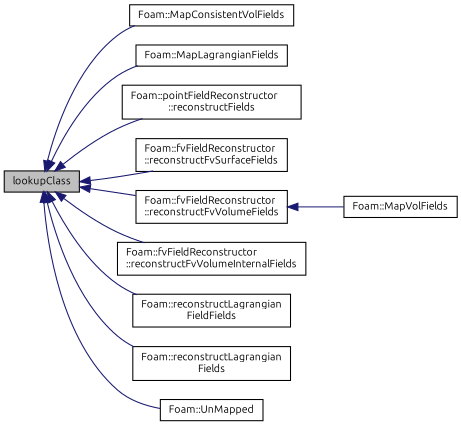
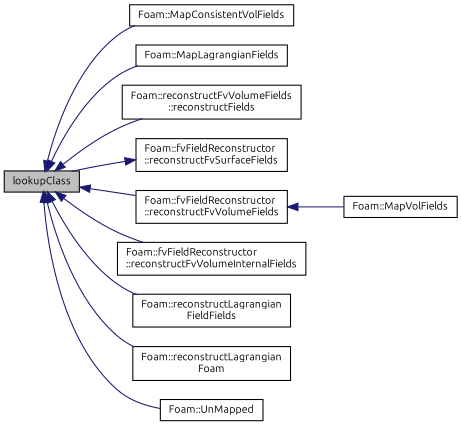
node "Foam::pointFieldReconstructor ::reconstructFields": label "Foam::pointFieldReconstructor ::reconstructFields" -> "Foam::reconstructFvVolumeFields ::reconstructFields"
edge "Foam::fvFieldReconstructor ::reconstructFvSurfaceFields" -> "lookupClass": reversed
node "Foam::reconstructLagrangian Fields": label "Foam::reconstructLagrangian Fields" -> "Foam::reconstructLagrangian Foam"
